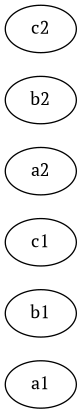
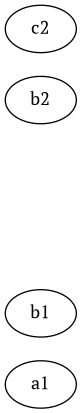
node "a2": removed
node "c1": removed
